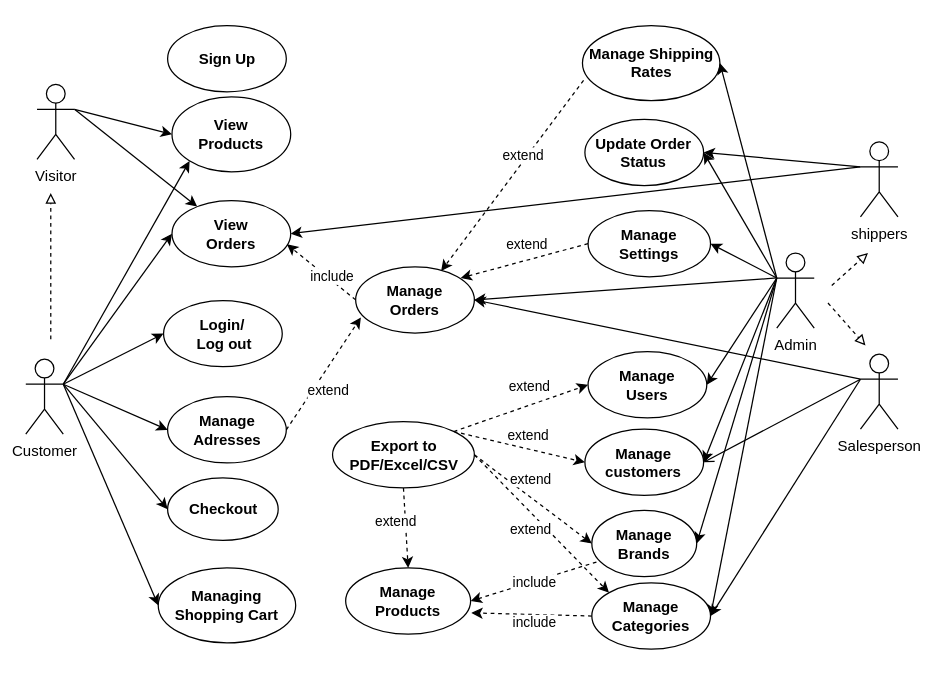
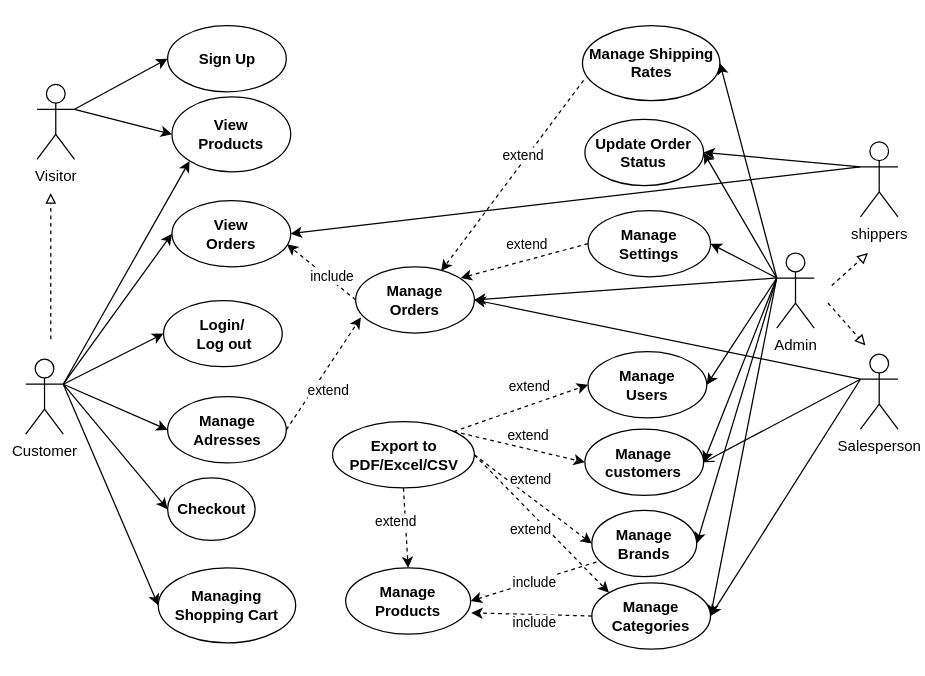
edge "Visitor" -> "View Orders": now "Visitor" -> "Sign Up"
node "Checkout": size 111x63 -> 88x63
